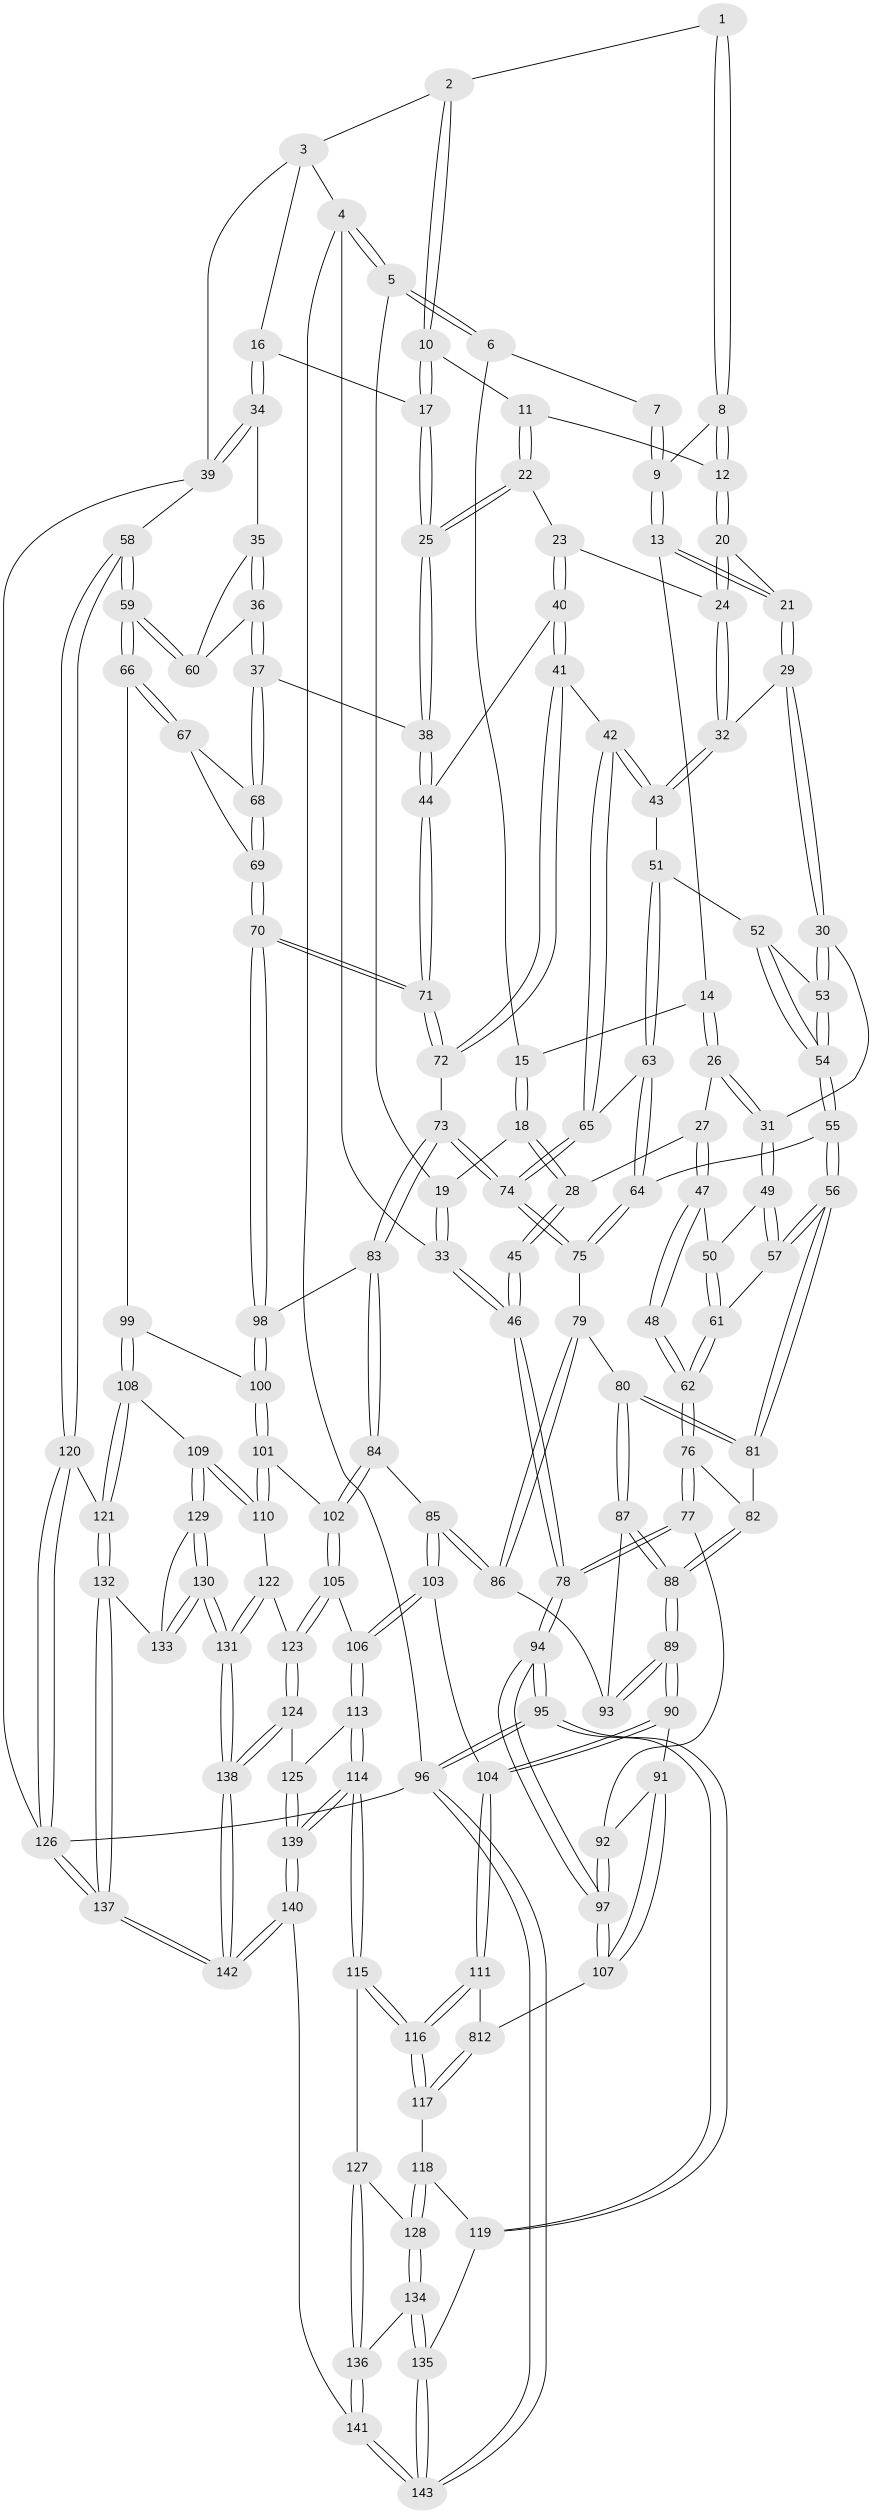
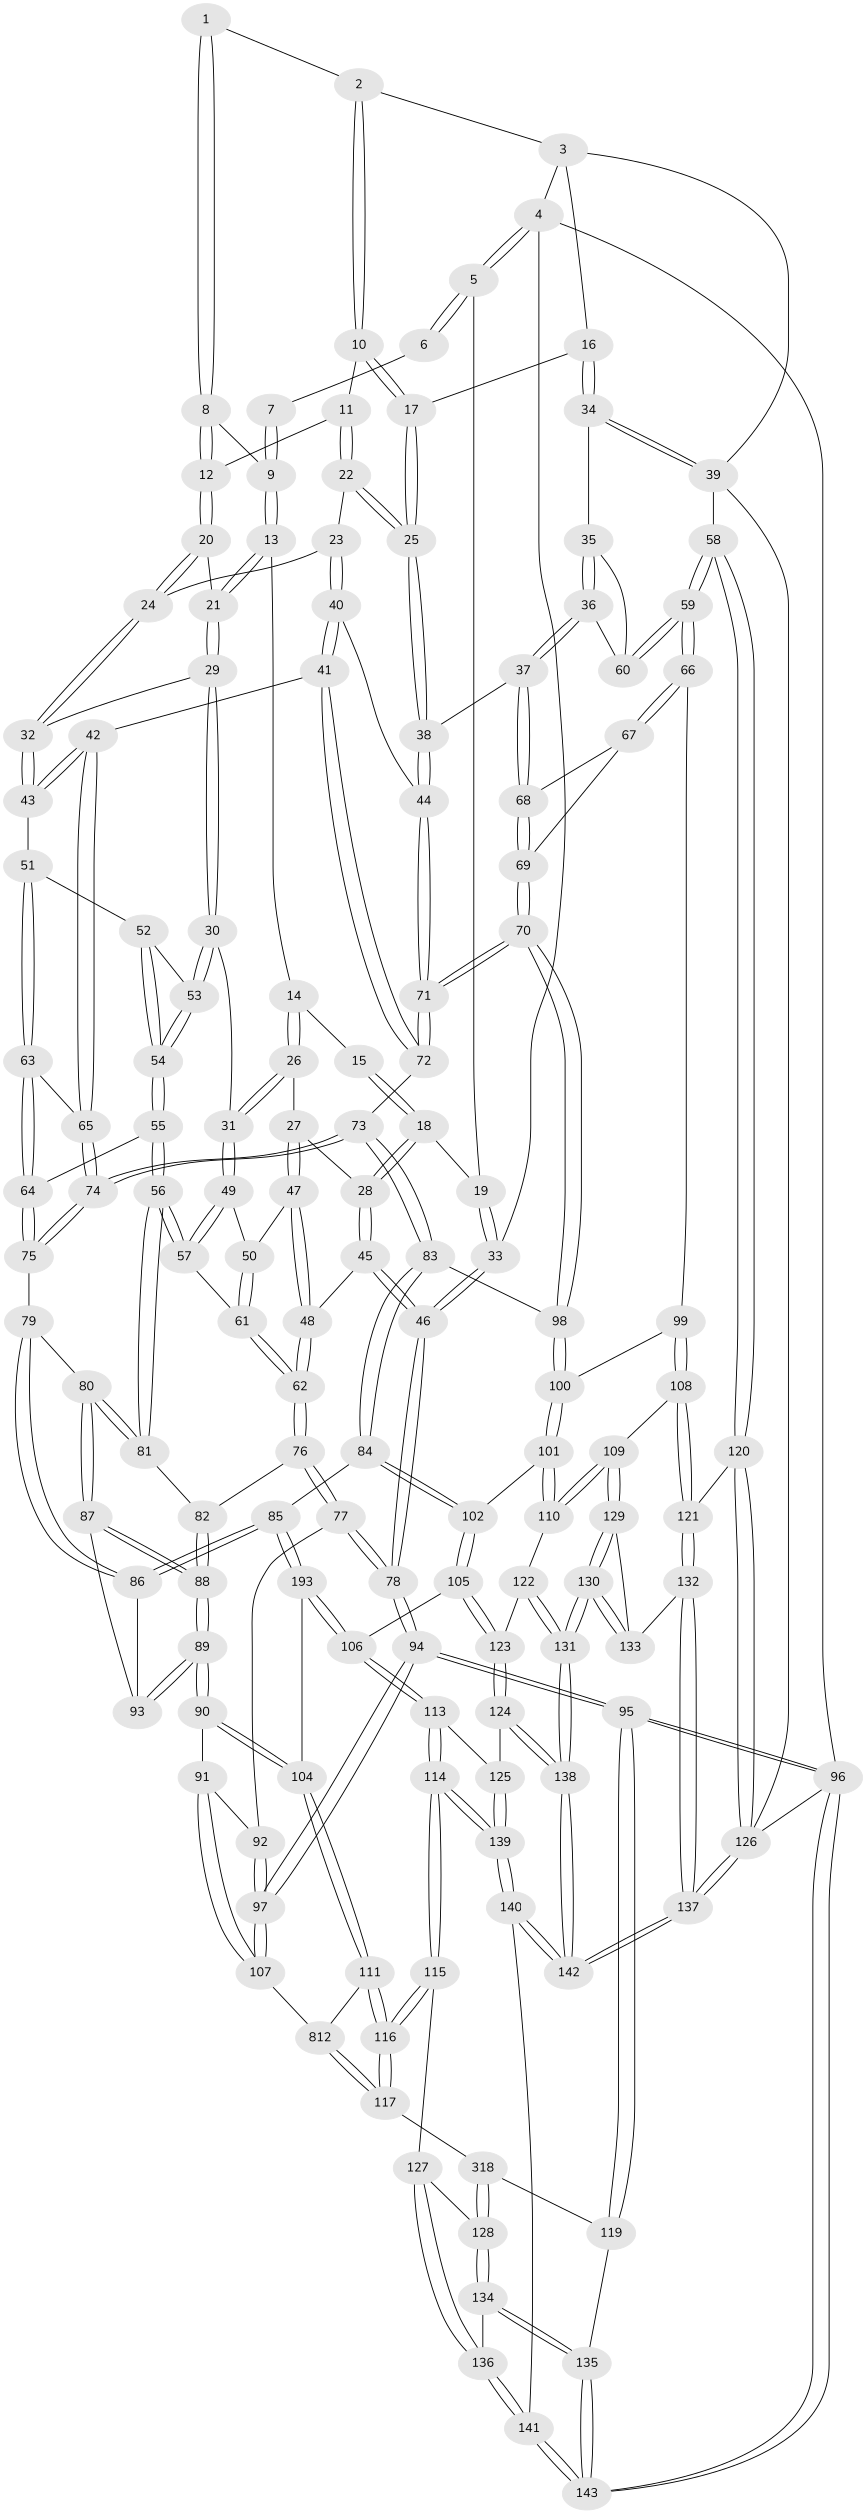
edge "6" -- "15": removed
edge "45" -- "48": added
node "103": label "103" -> "193"
node "118": label "118" -> "318"
